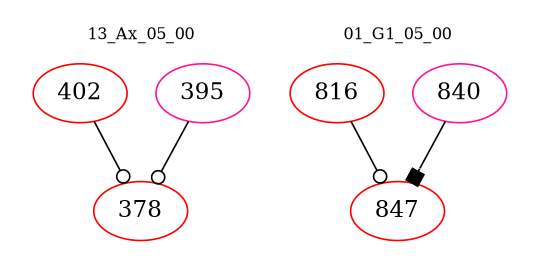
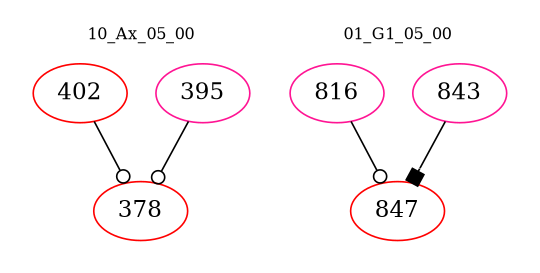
cluster "13_Ax_05_00": label "13_Ax_05_00" -> "10_Ax_05_00"
node "816": color red -> deeppink
node "840": label "840" -> "843"
